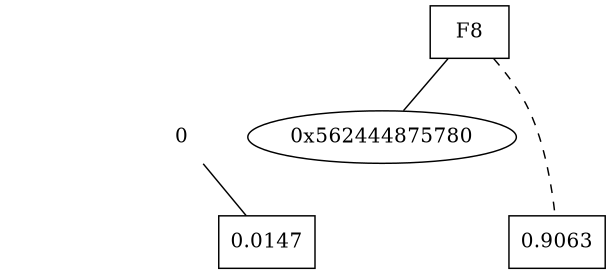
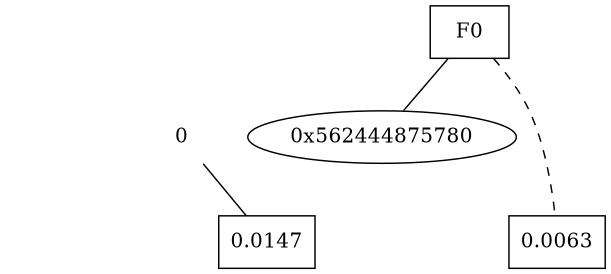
node "F8": label "F8" -> "F0"
node "0.9063": label "0.9063" -> "0.0063"
